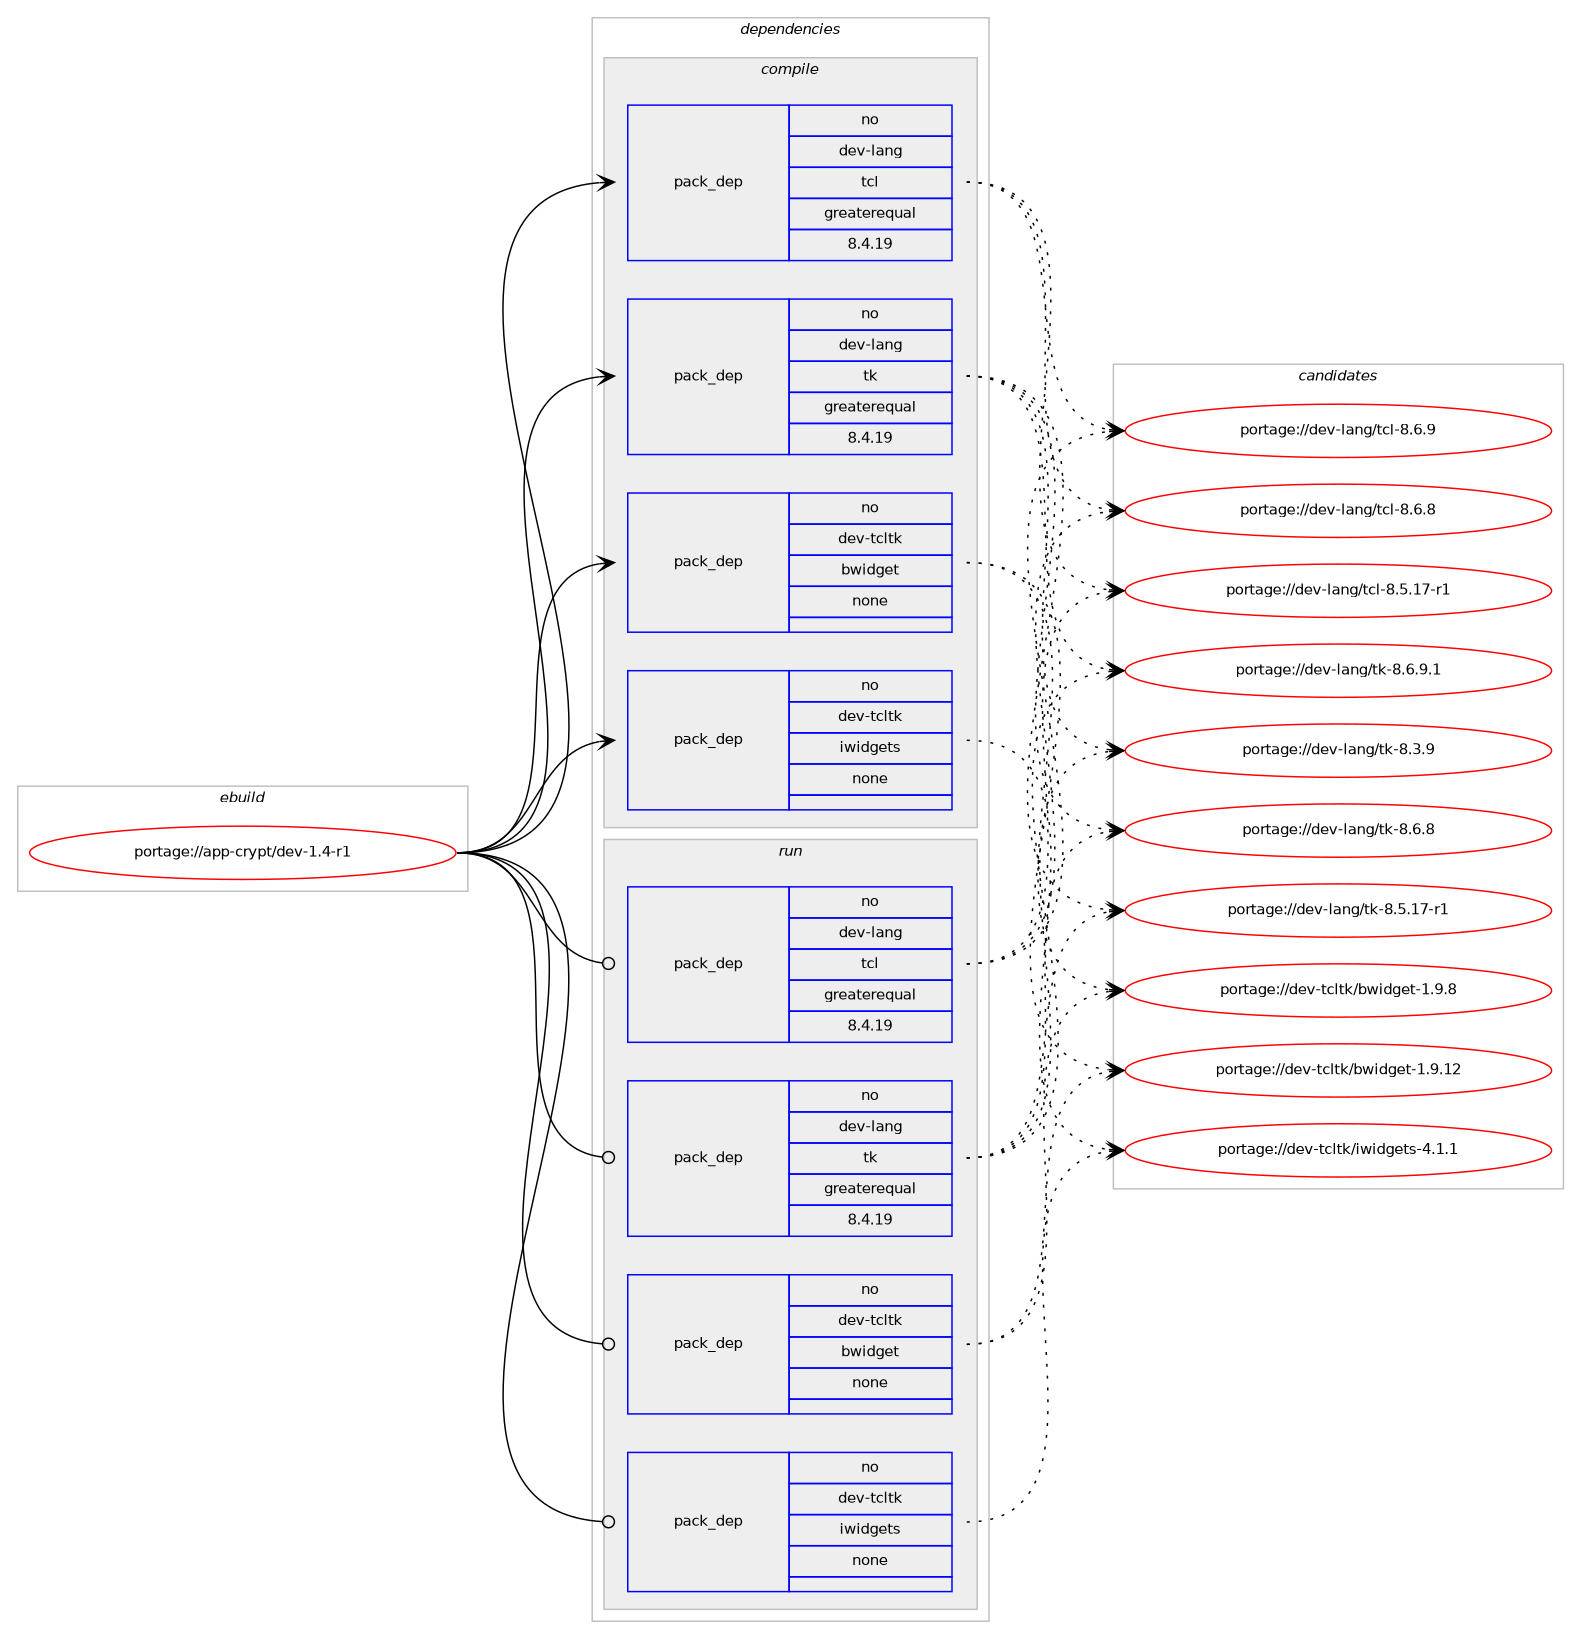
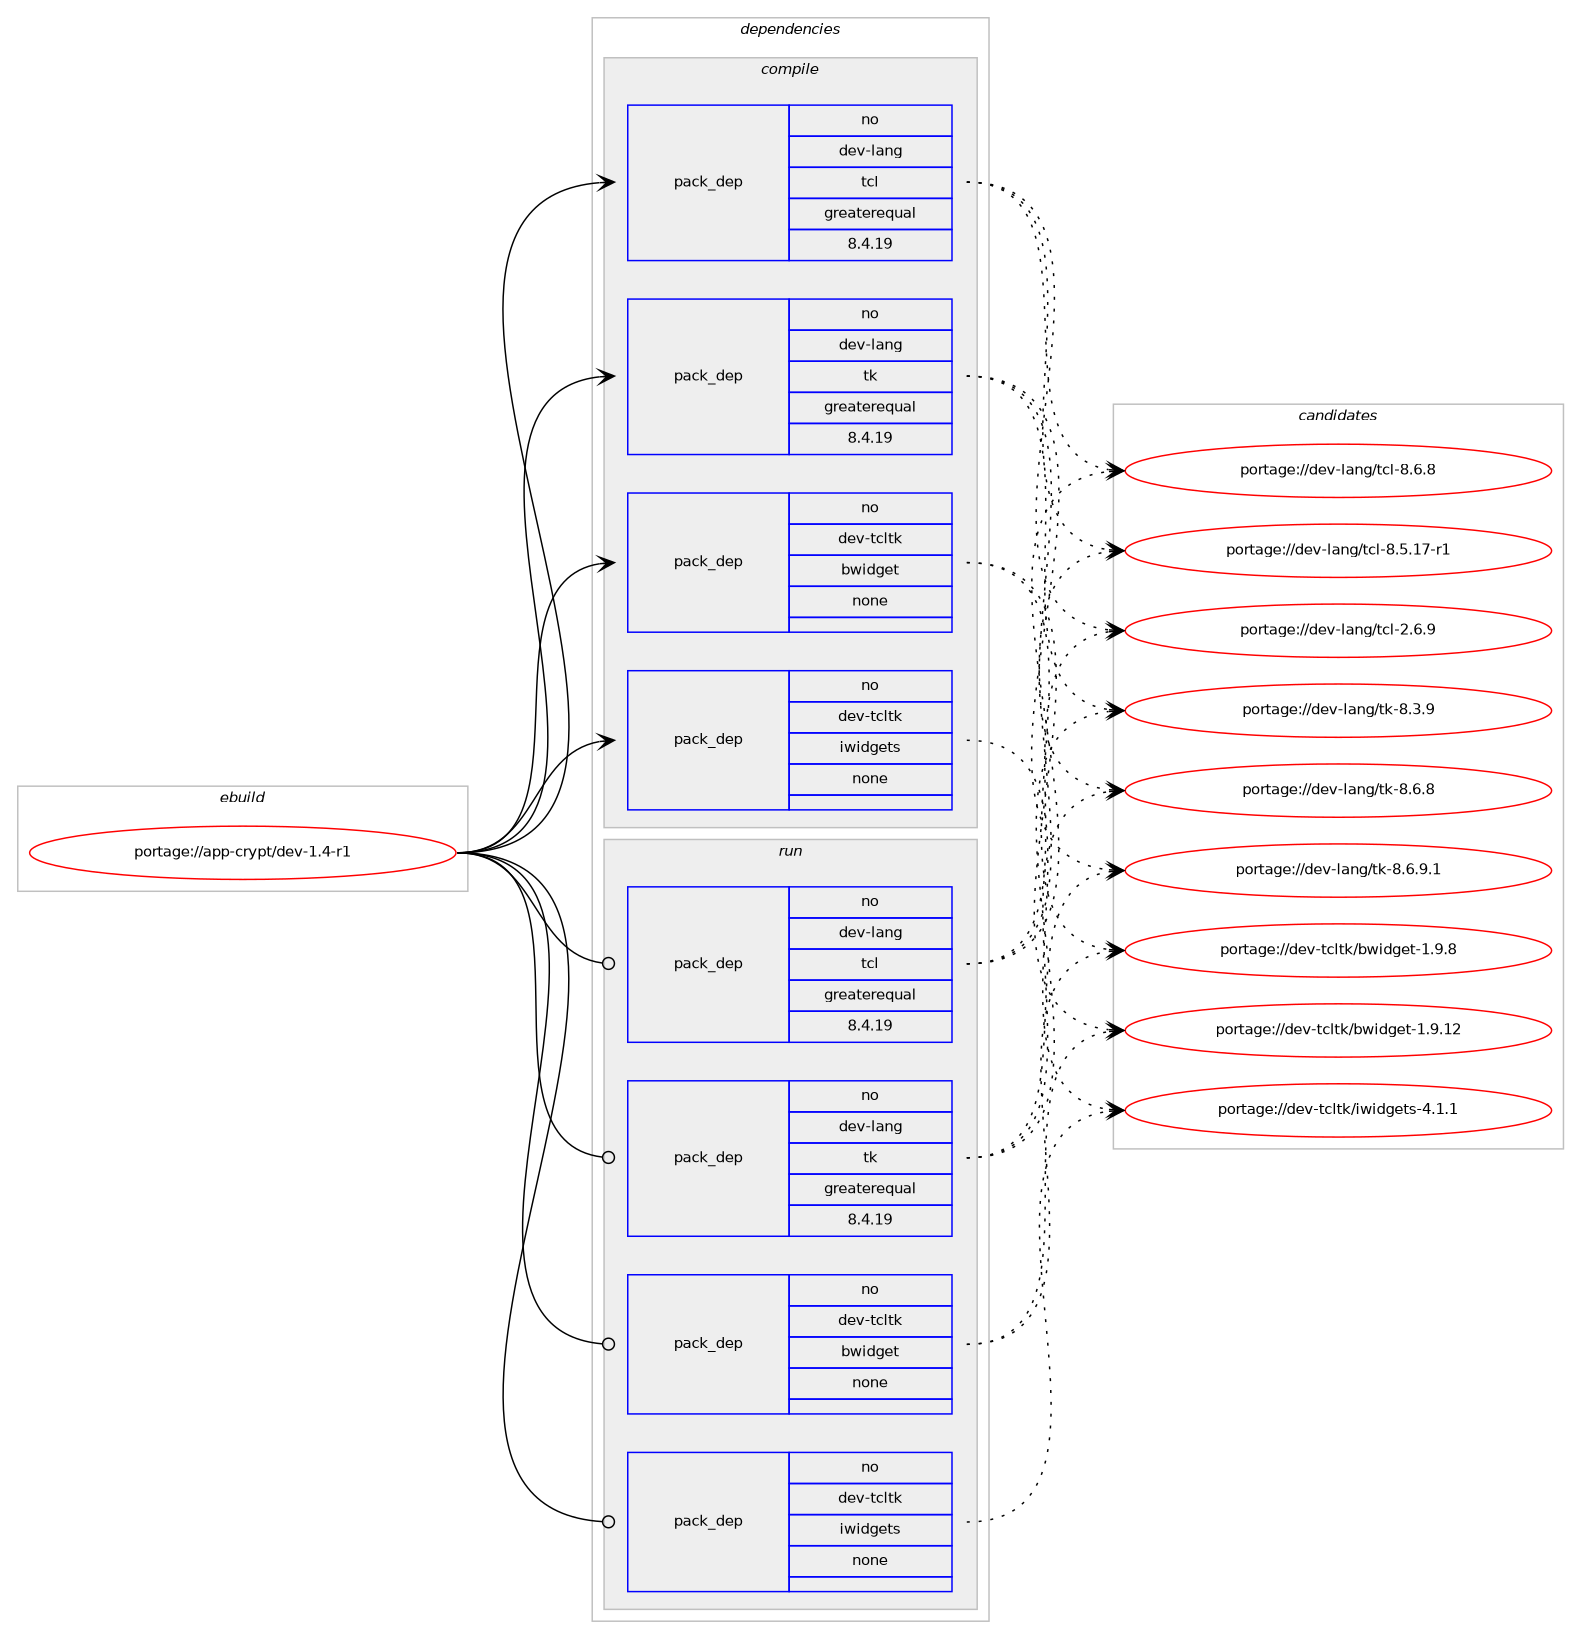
node "portage://dev-lang/tcl-8.6.9": label "portage://dev-lang/tcl-8.6.9" -> "portage://dev-lang/tcl-2.6.9"
node "portage://dev-lang/tk-8.5.17-r1": removed
